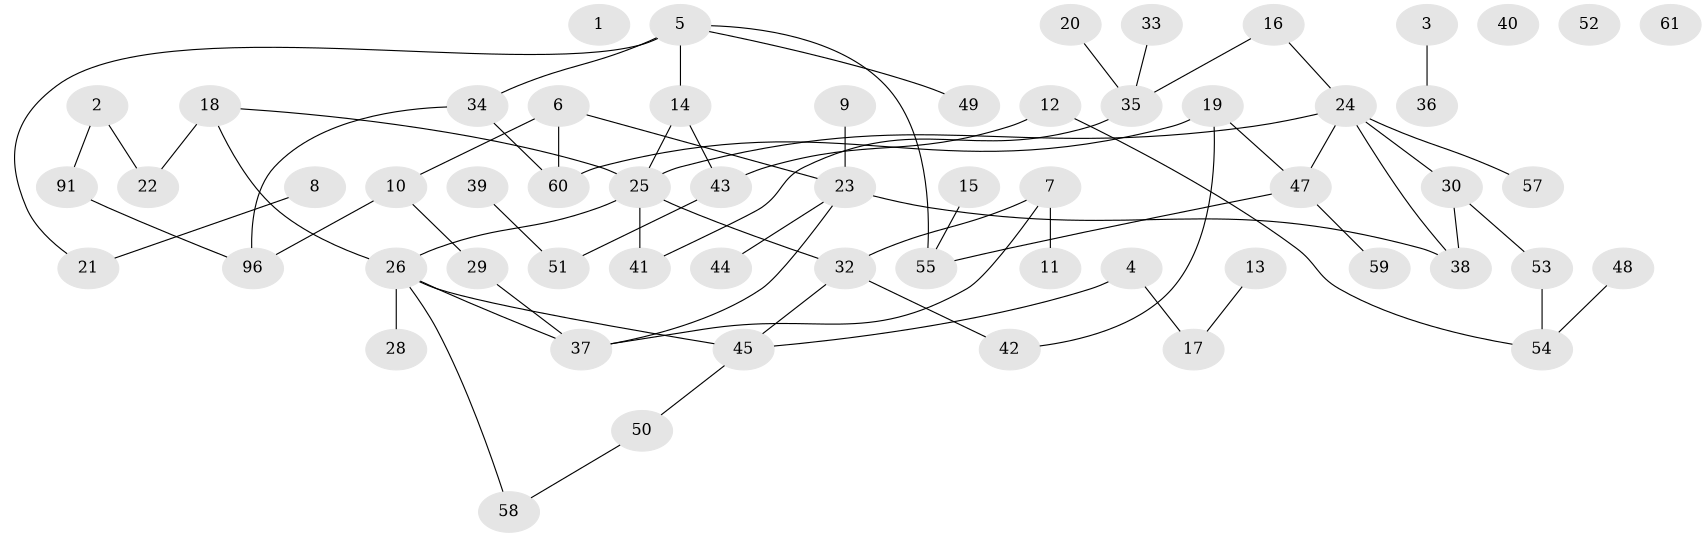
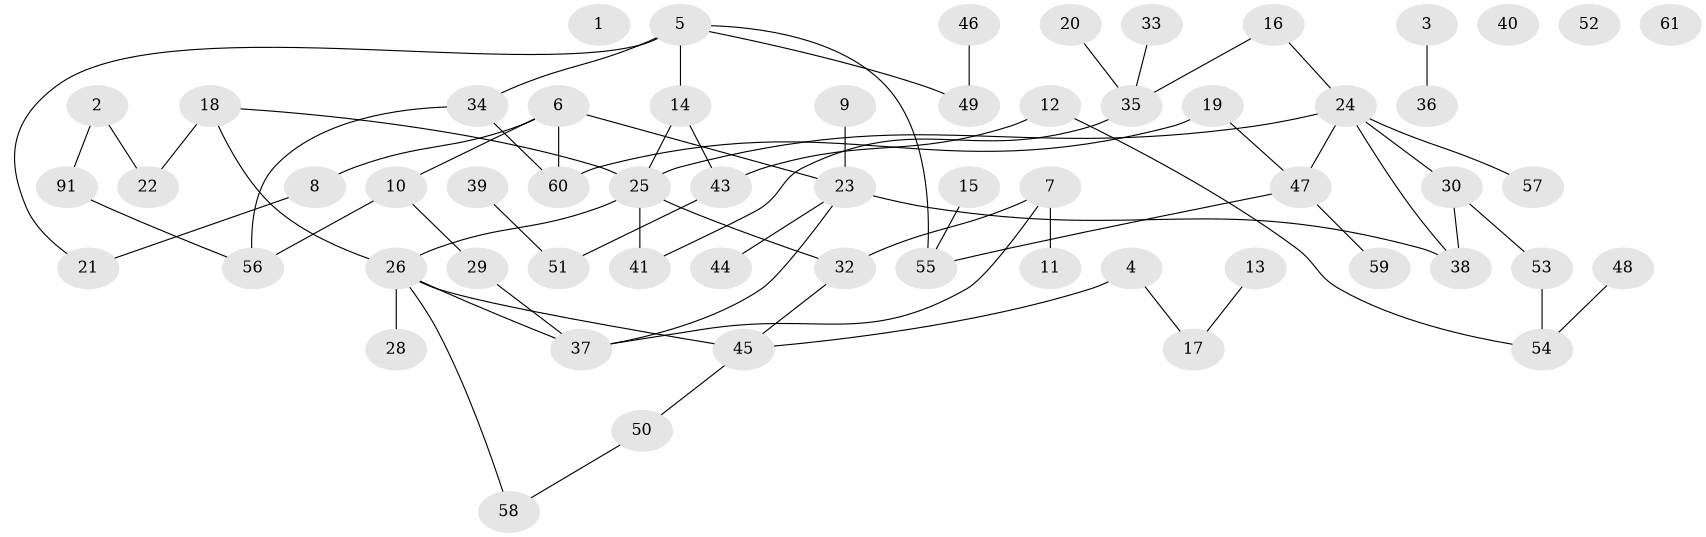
node "46": added
edge "6" -- "8": added
node "96": label "96" -> "56"
node "42": removed
